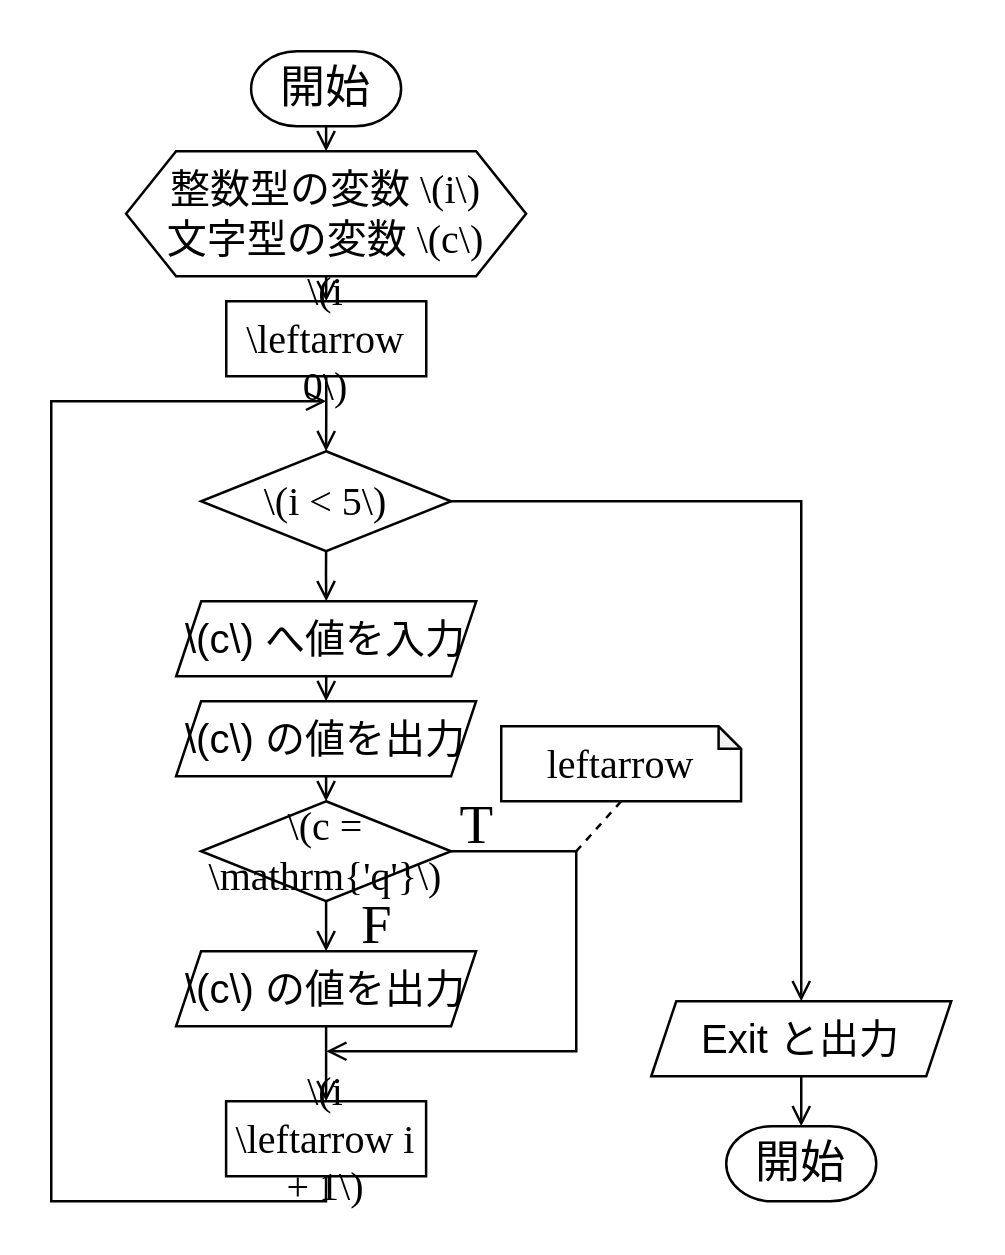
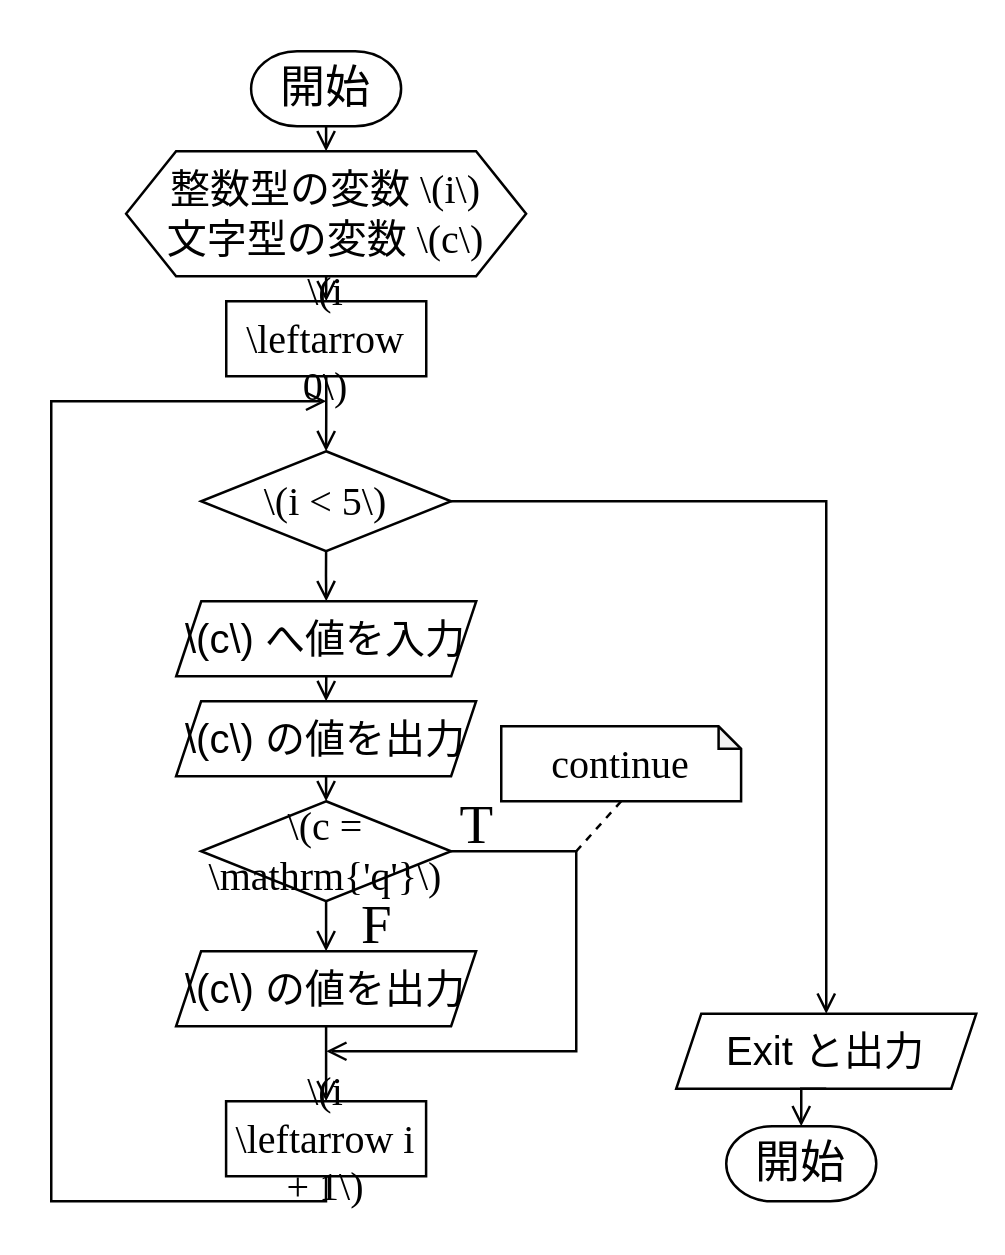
node "leftarrow": label "leftarrow" -> "continue"
node "Exit と出力": moved (801, 1039) -> (826, 1051)
